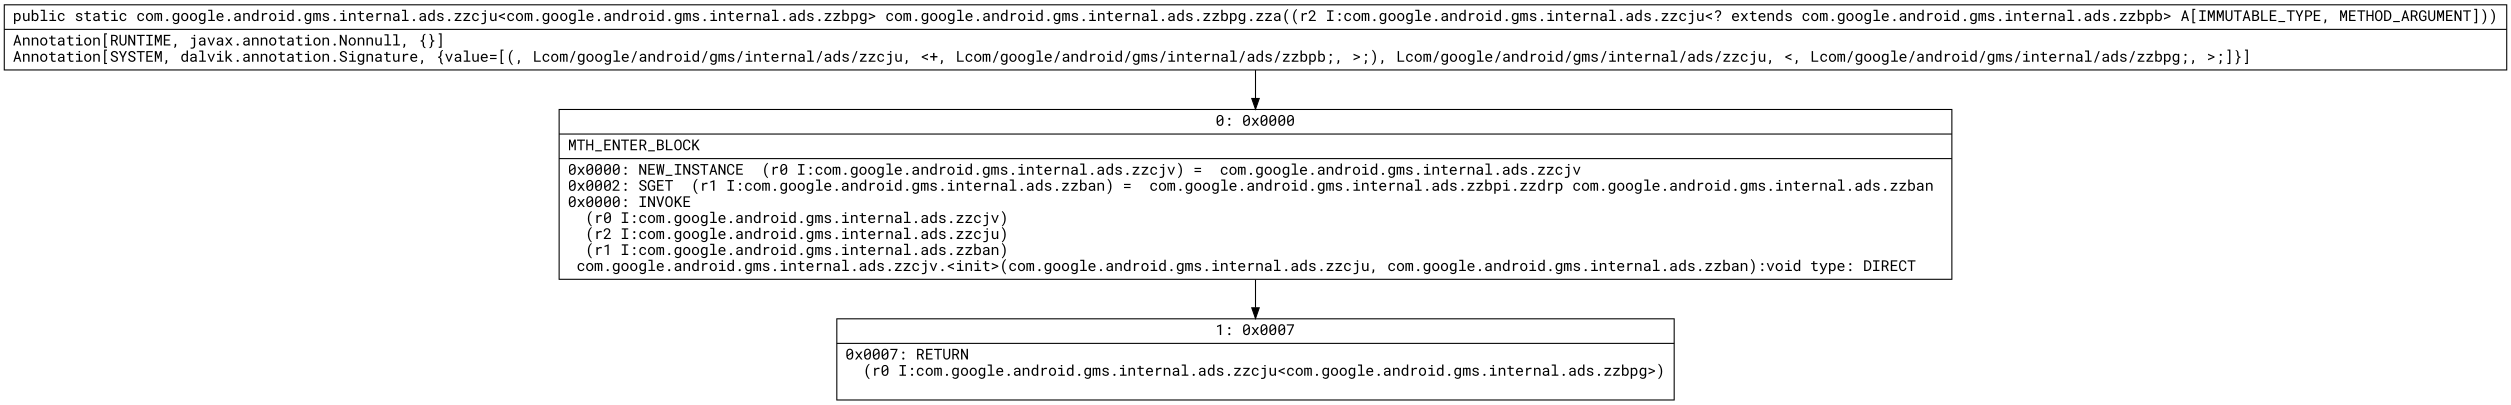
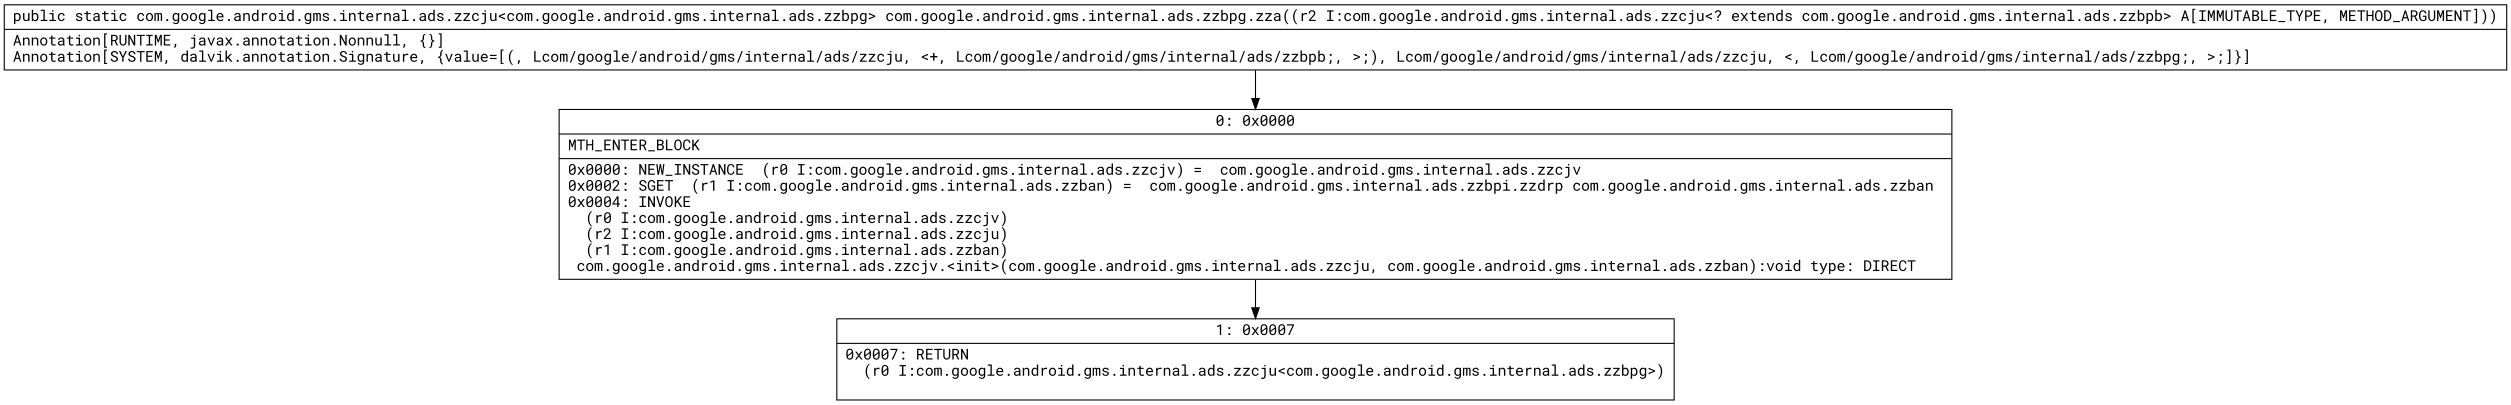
node "0: 0x0000": text "0x0000: INVOKE" -> "0x0004: INVOKE"
